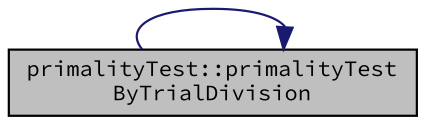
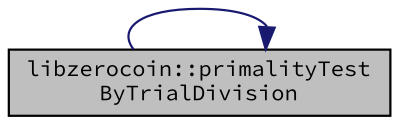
node "primalityTest::primalityTest ByTrialDivision": label "primalityTest::primalityTest ByTrialDivision" -> "libzerocoin::primalityTest ByTrialDivision"
